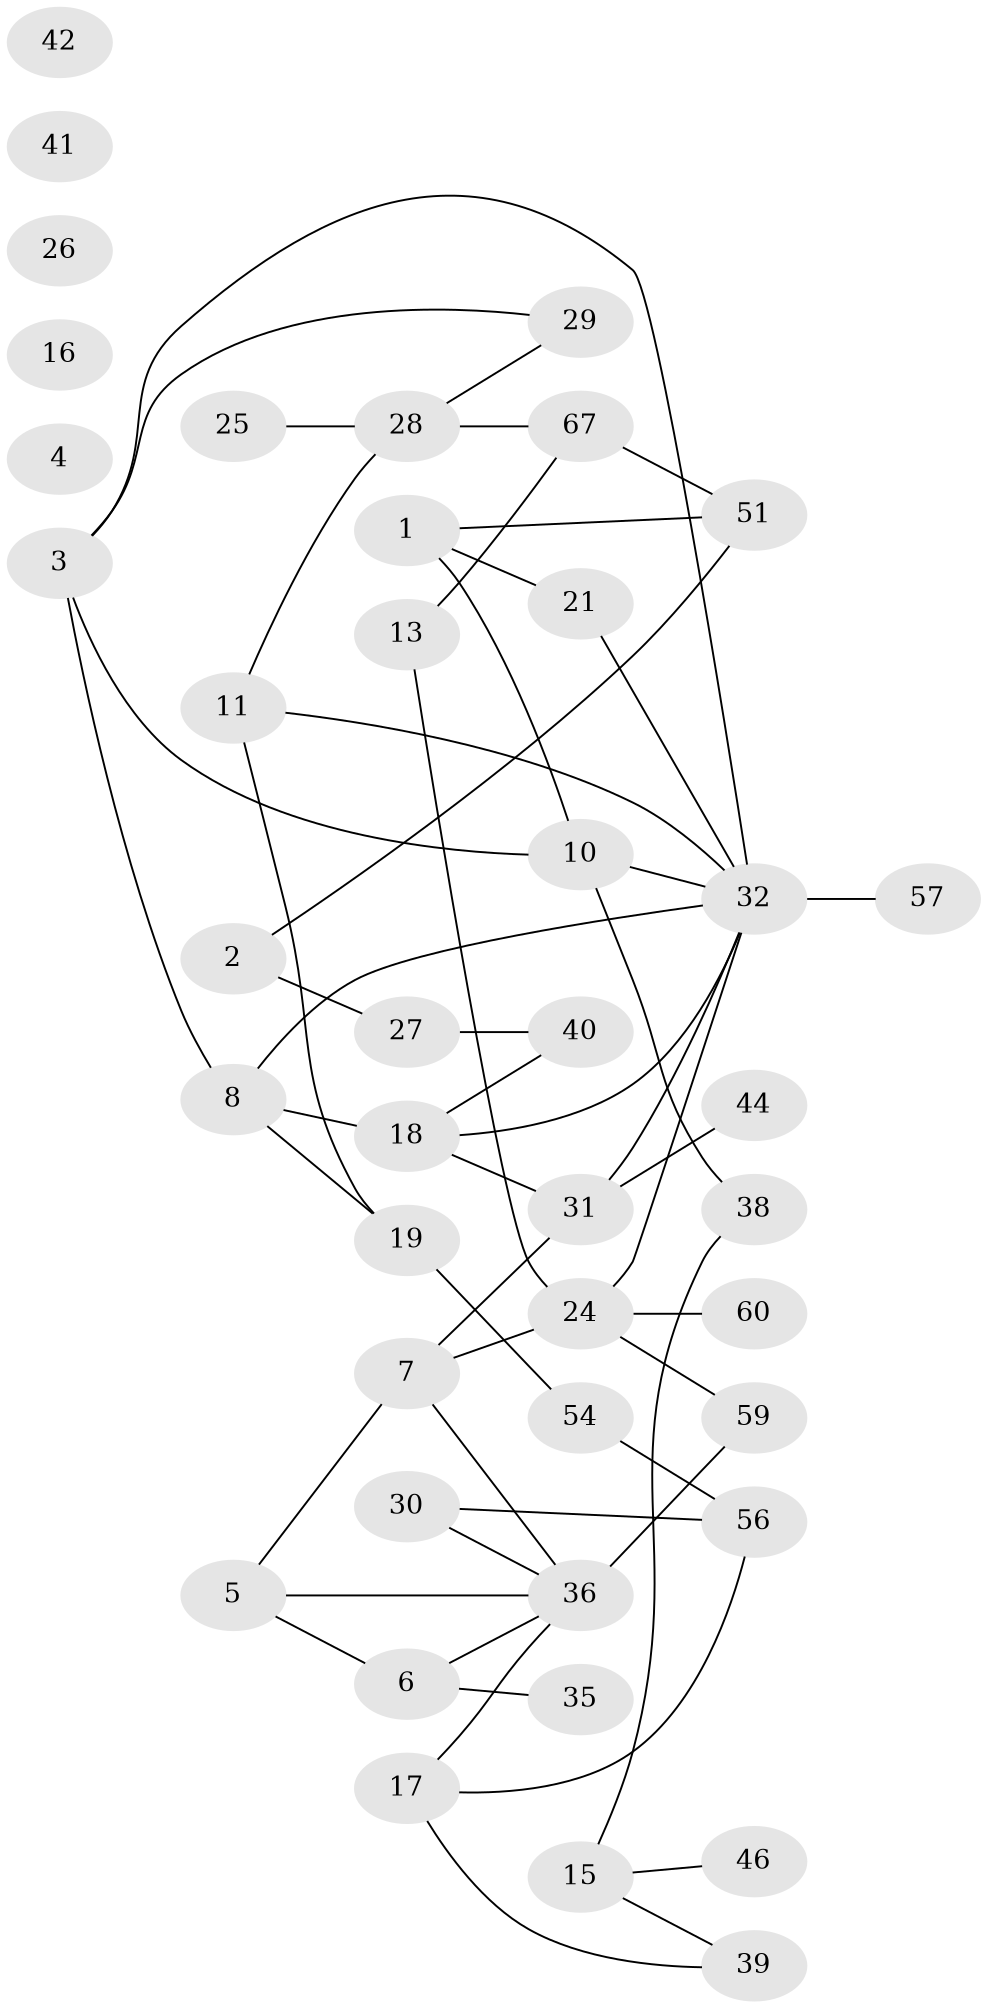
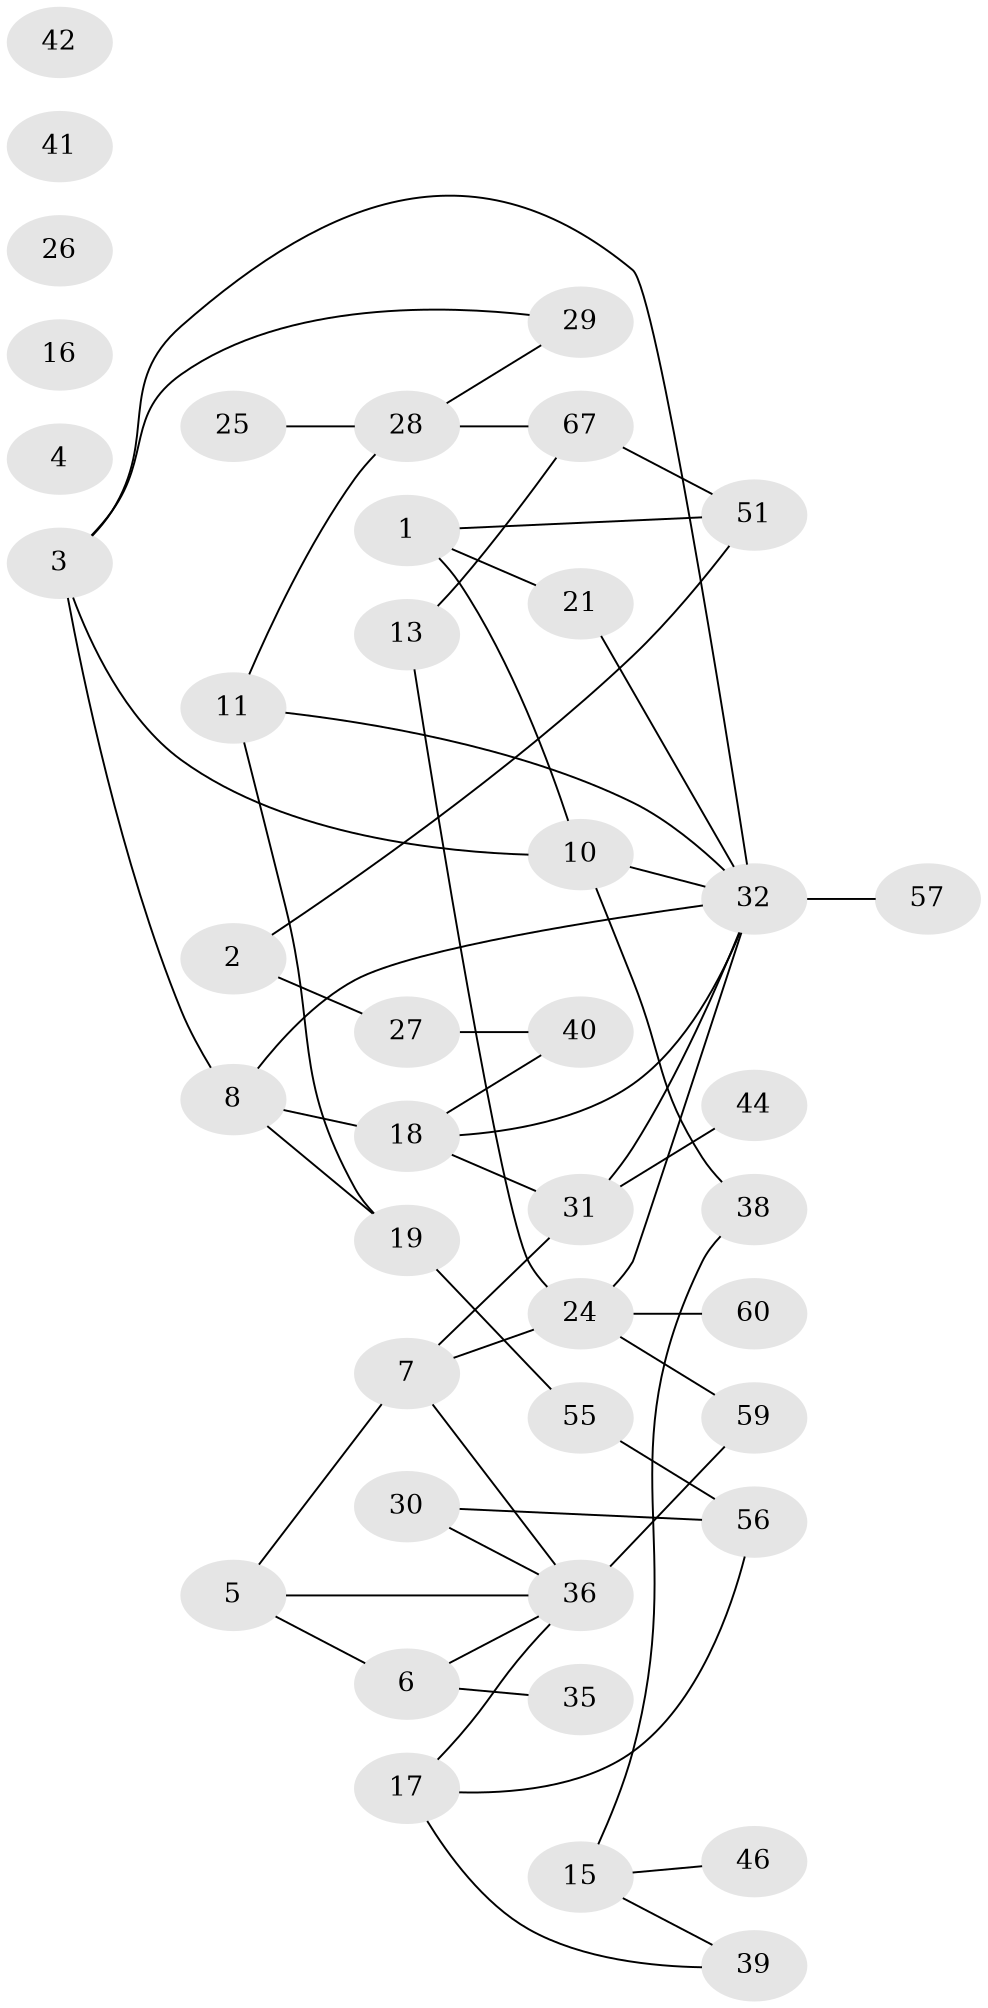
node "54": label "54" -> "55"
